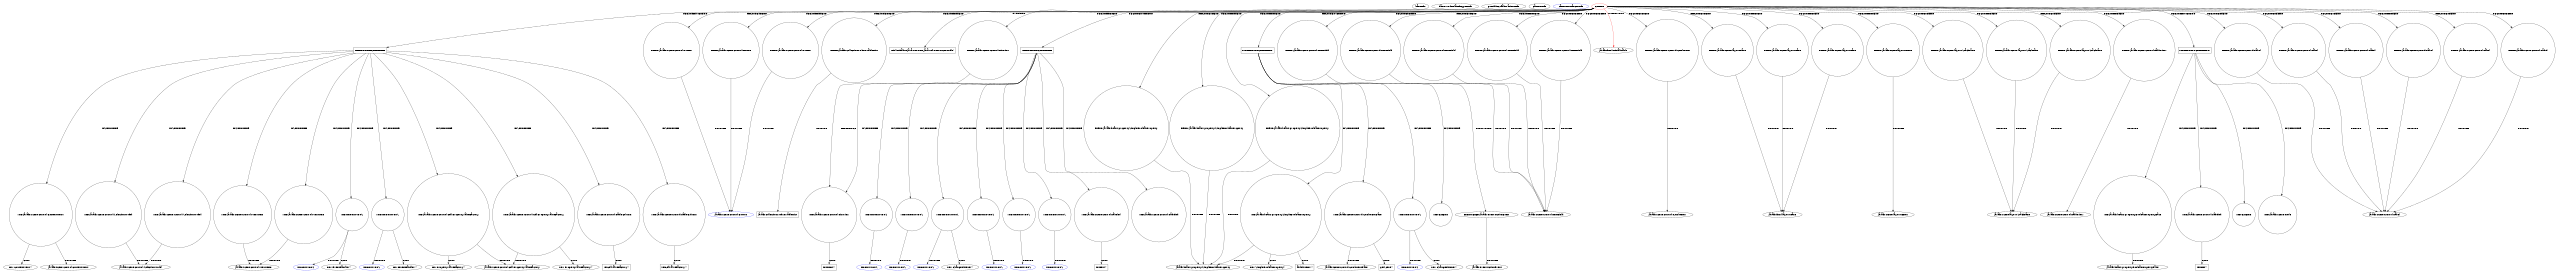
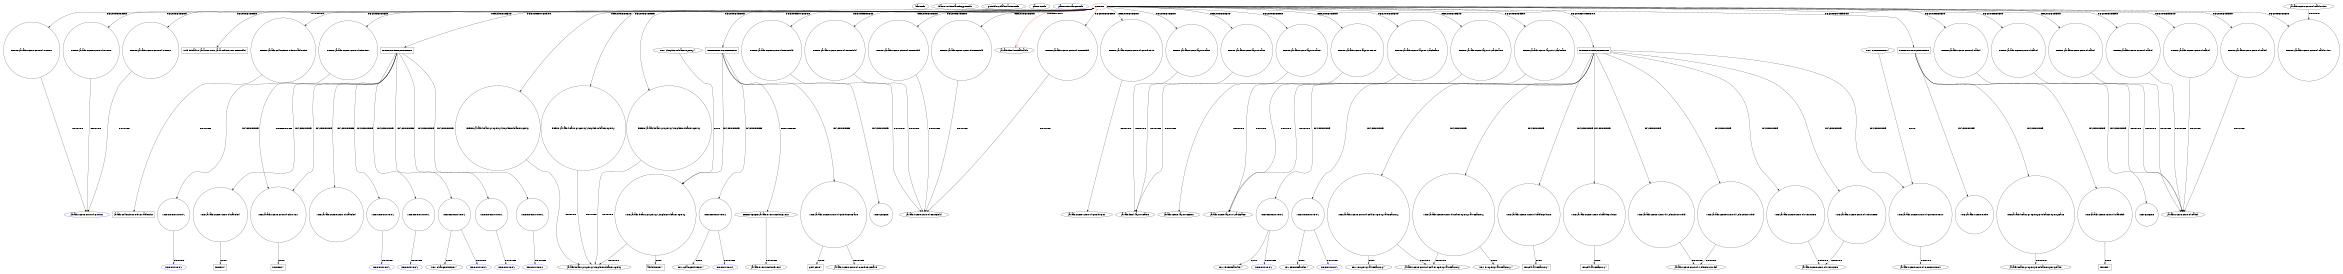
edge "FIELD:javafx.scene.control.TableView" -> "javafx.scene.control.TableView": reversed
edge "VAR:javafx.scene.control.ContextMenu" -> "new ContextMenu()": reversed
edge "VAR:javafx.beans.property.SimpleBooleanProperty" -> "new SimpleBooleanProperty()": reversed
